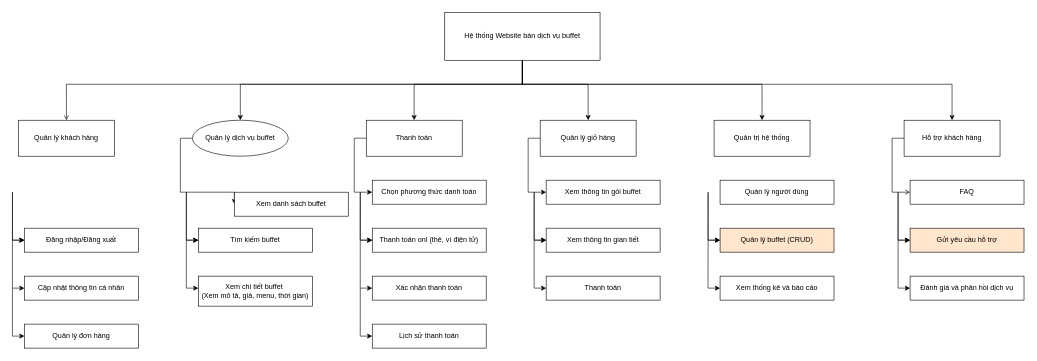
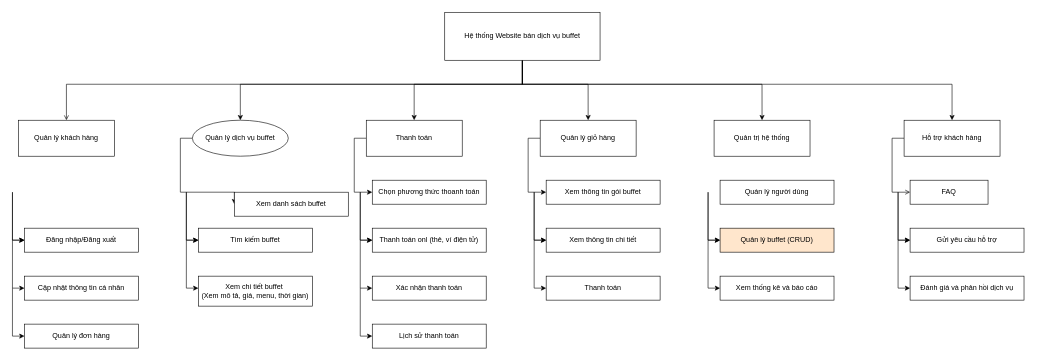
node "Chọn phương thức danh toán": label "Chọn phương thức danh toán" -> "Chọn phương thức thoanh toán"
node "FAQ": size 114x24 -> 78x24
node "Xem thông tin gian tiết": label "Xem thông tin gian tiết" -> "Xem thông tin chi tiết"
node "Gửi yêu cầu hỗ trợ": fillcolor #ffe6cc -> #ffffff
